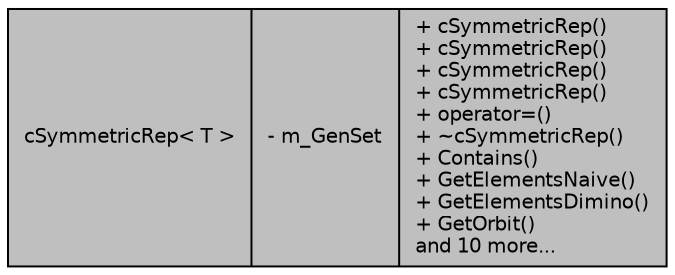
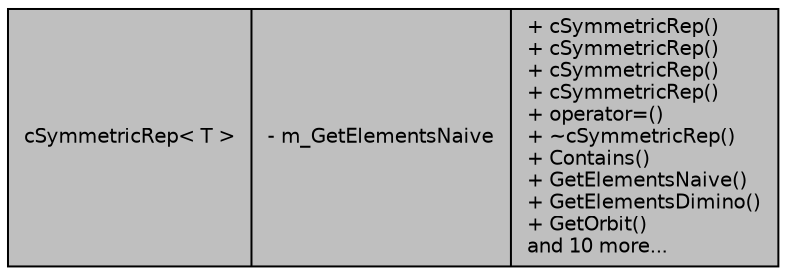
node "cSymmetricRep< T >": text "- m_GenSet" -> "- m_GetElementsNaive"
